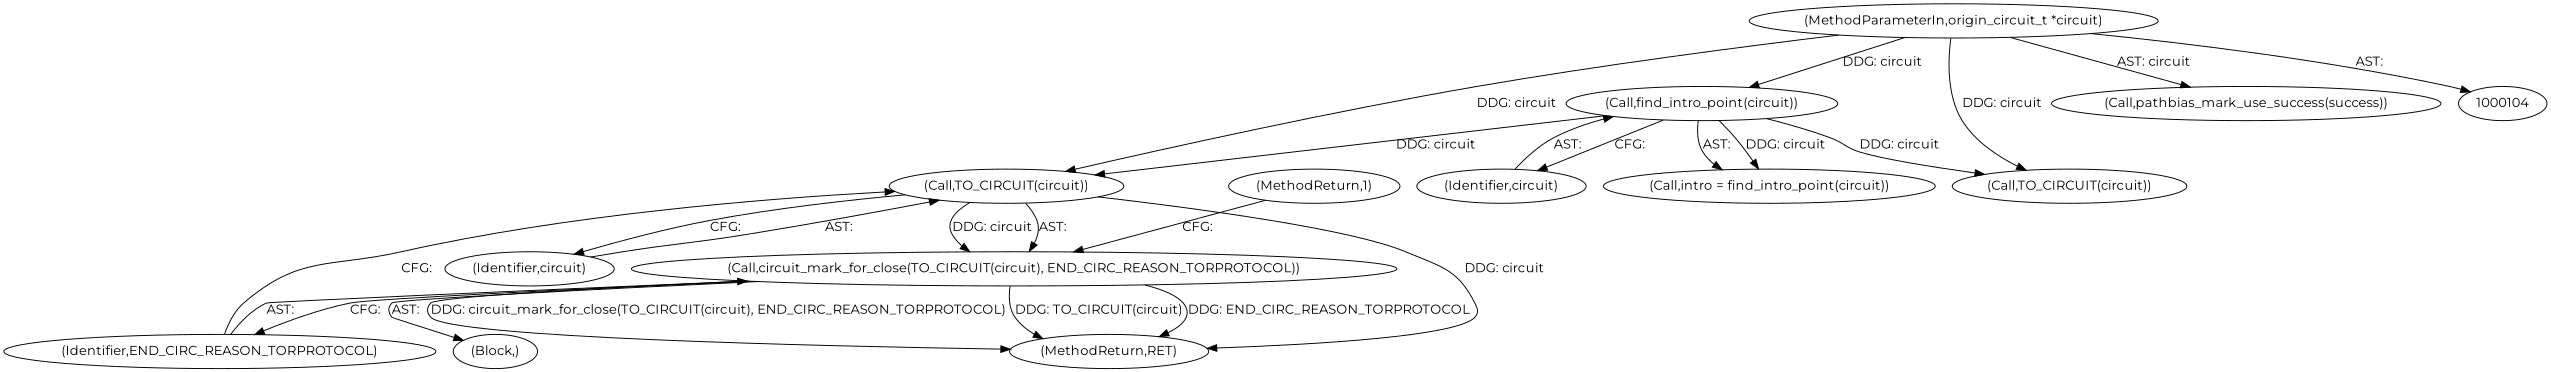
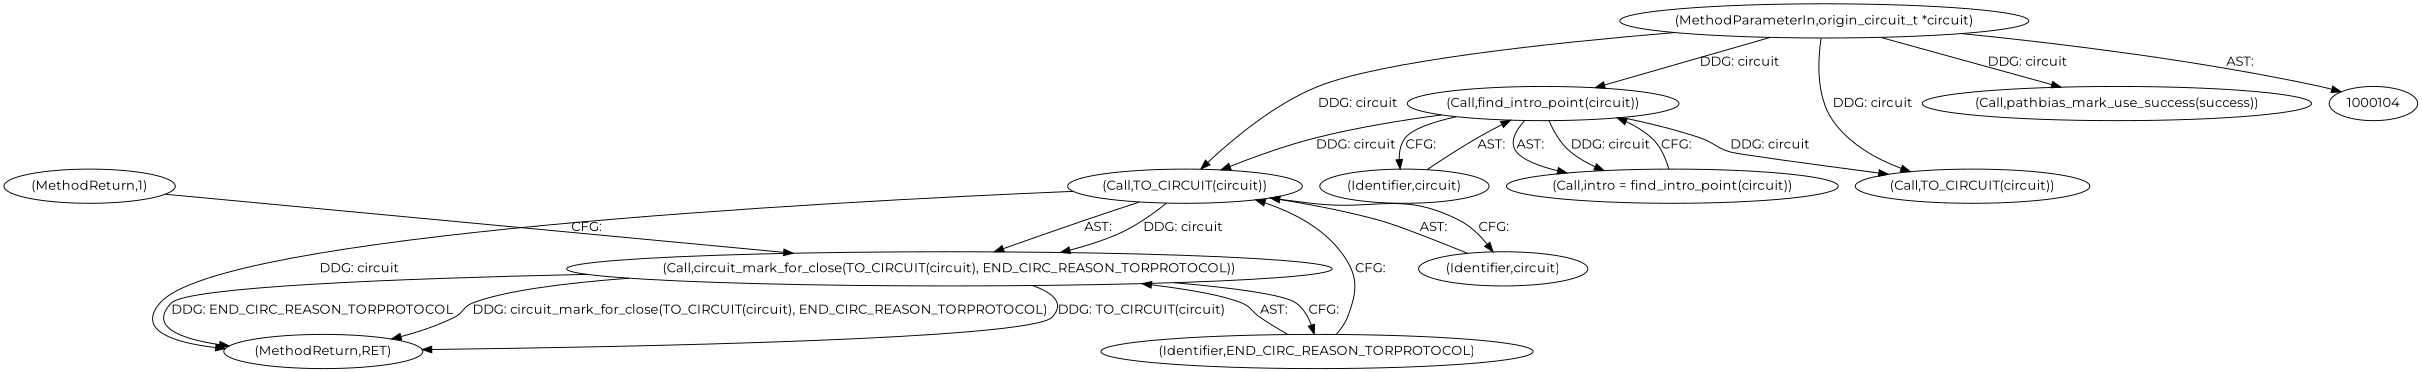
edge "(MethodParameterIn,origin_circuit_t *circuit)" -> "(Call,pathbias_mark_use_success(success))": label "AST: circuit" -> "DDG: circuit"
edge "(Call,intro = find_intro_point(circuit))" -> "(Call,find_intro_point(circuit))": added, label "CFG:"
node "(Block,)": removed
